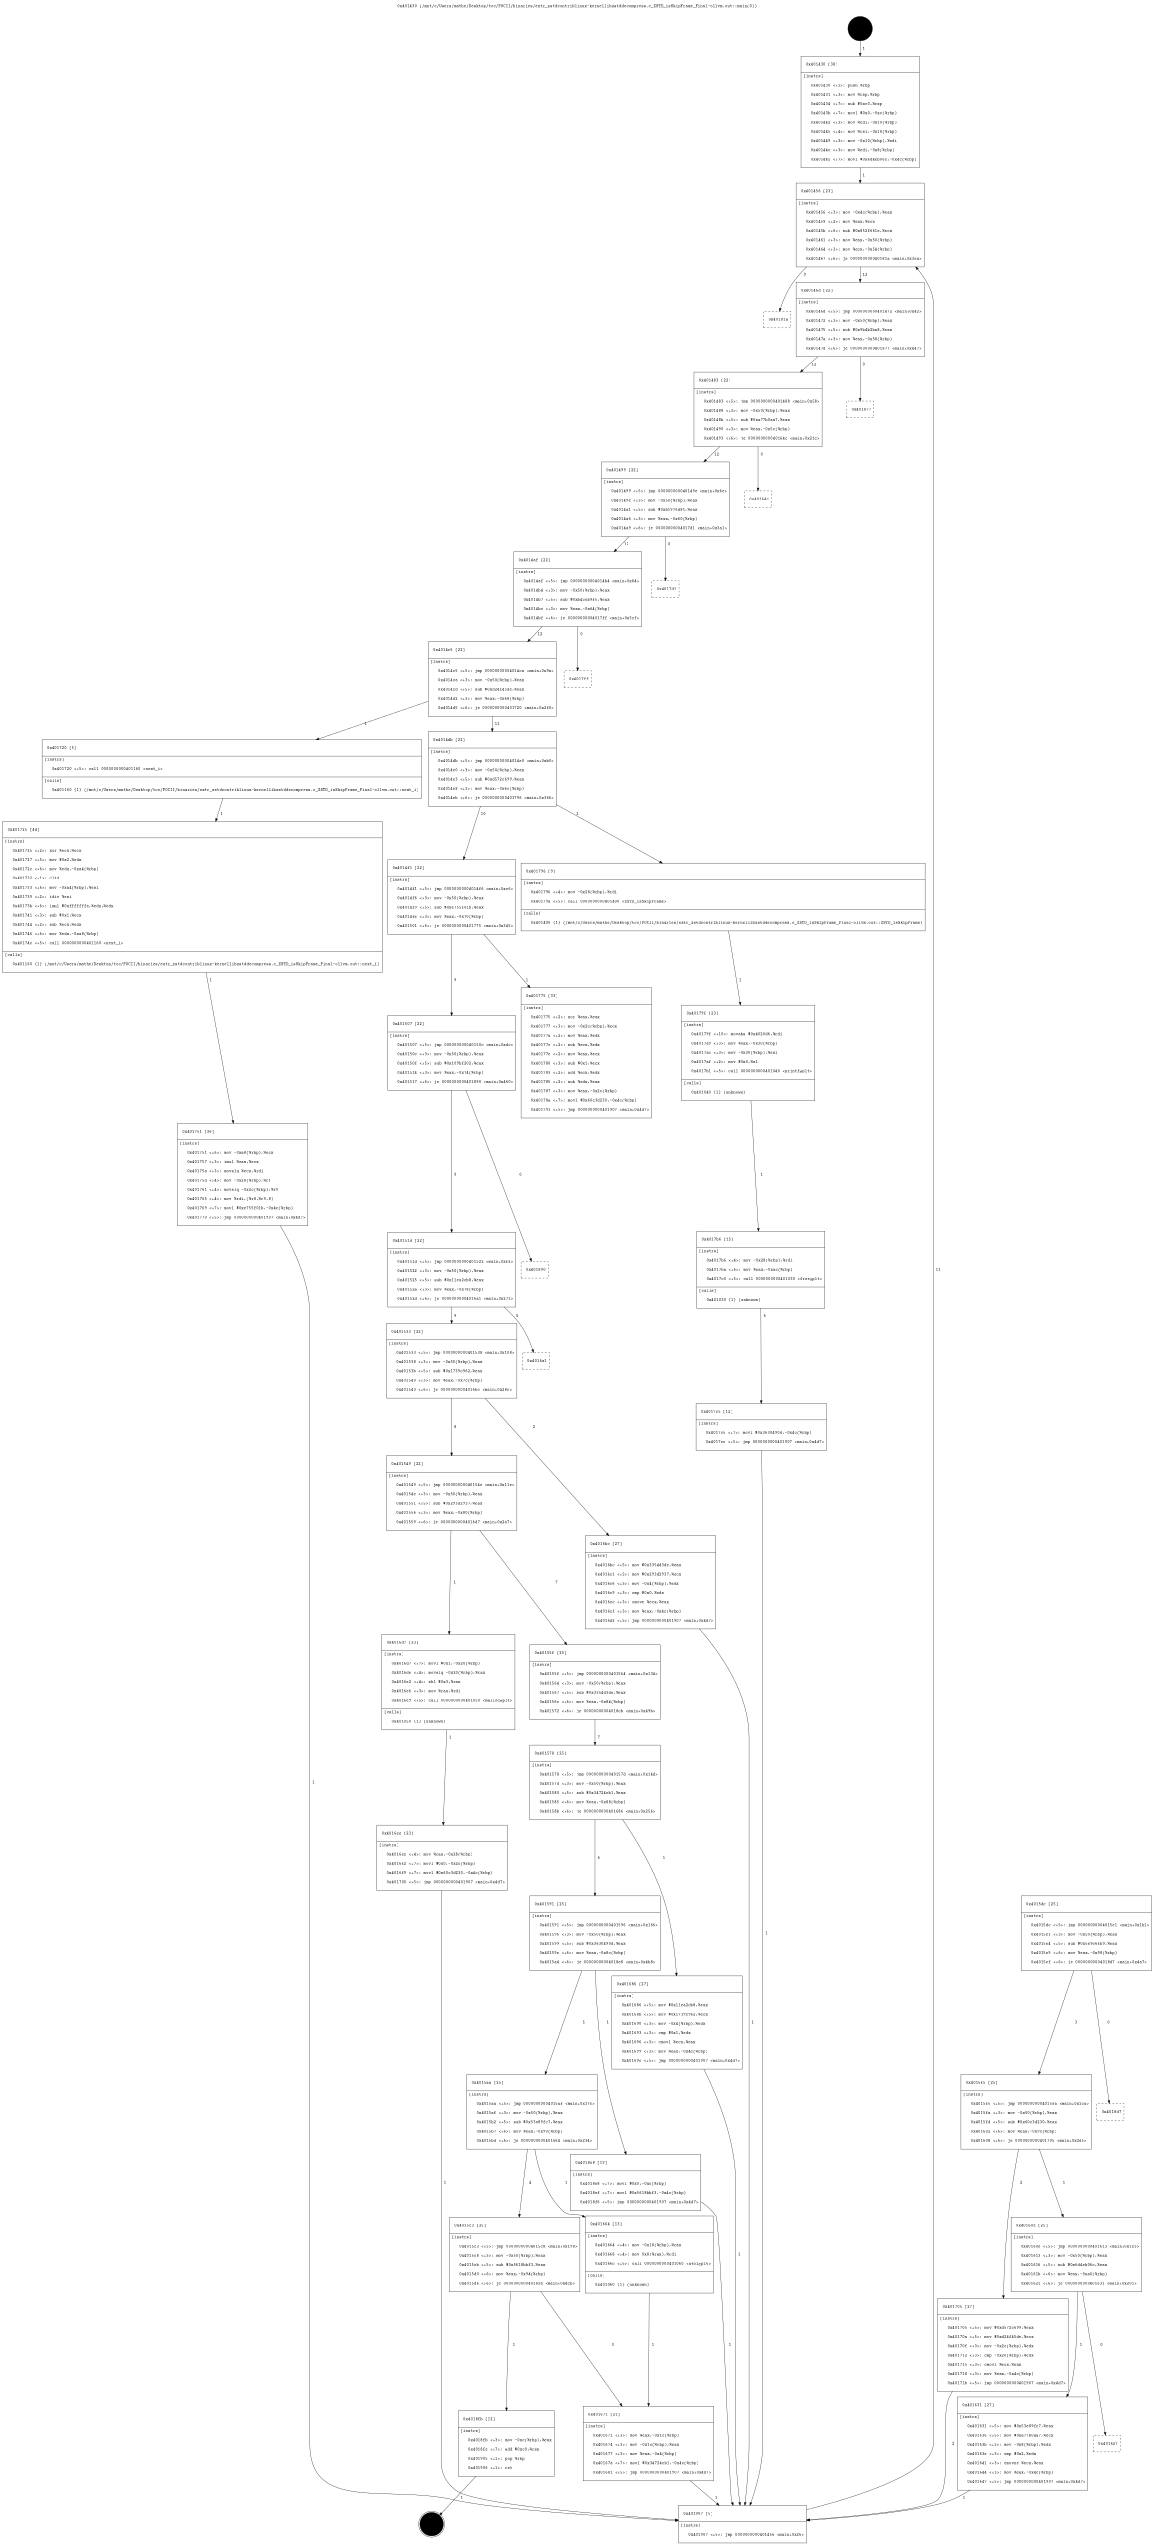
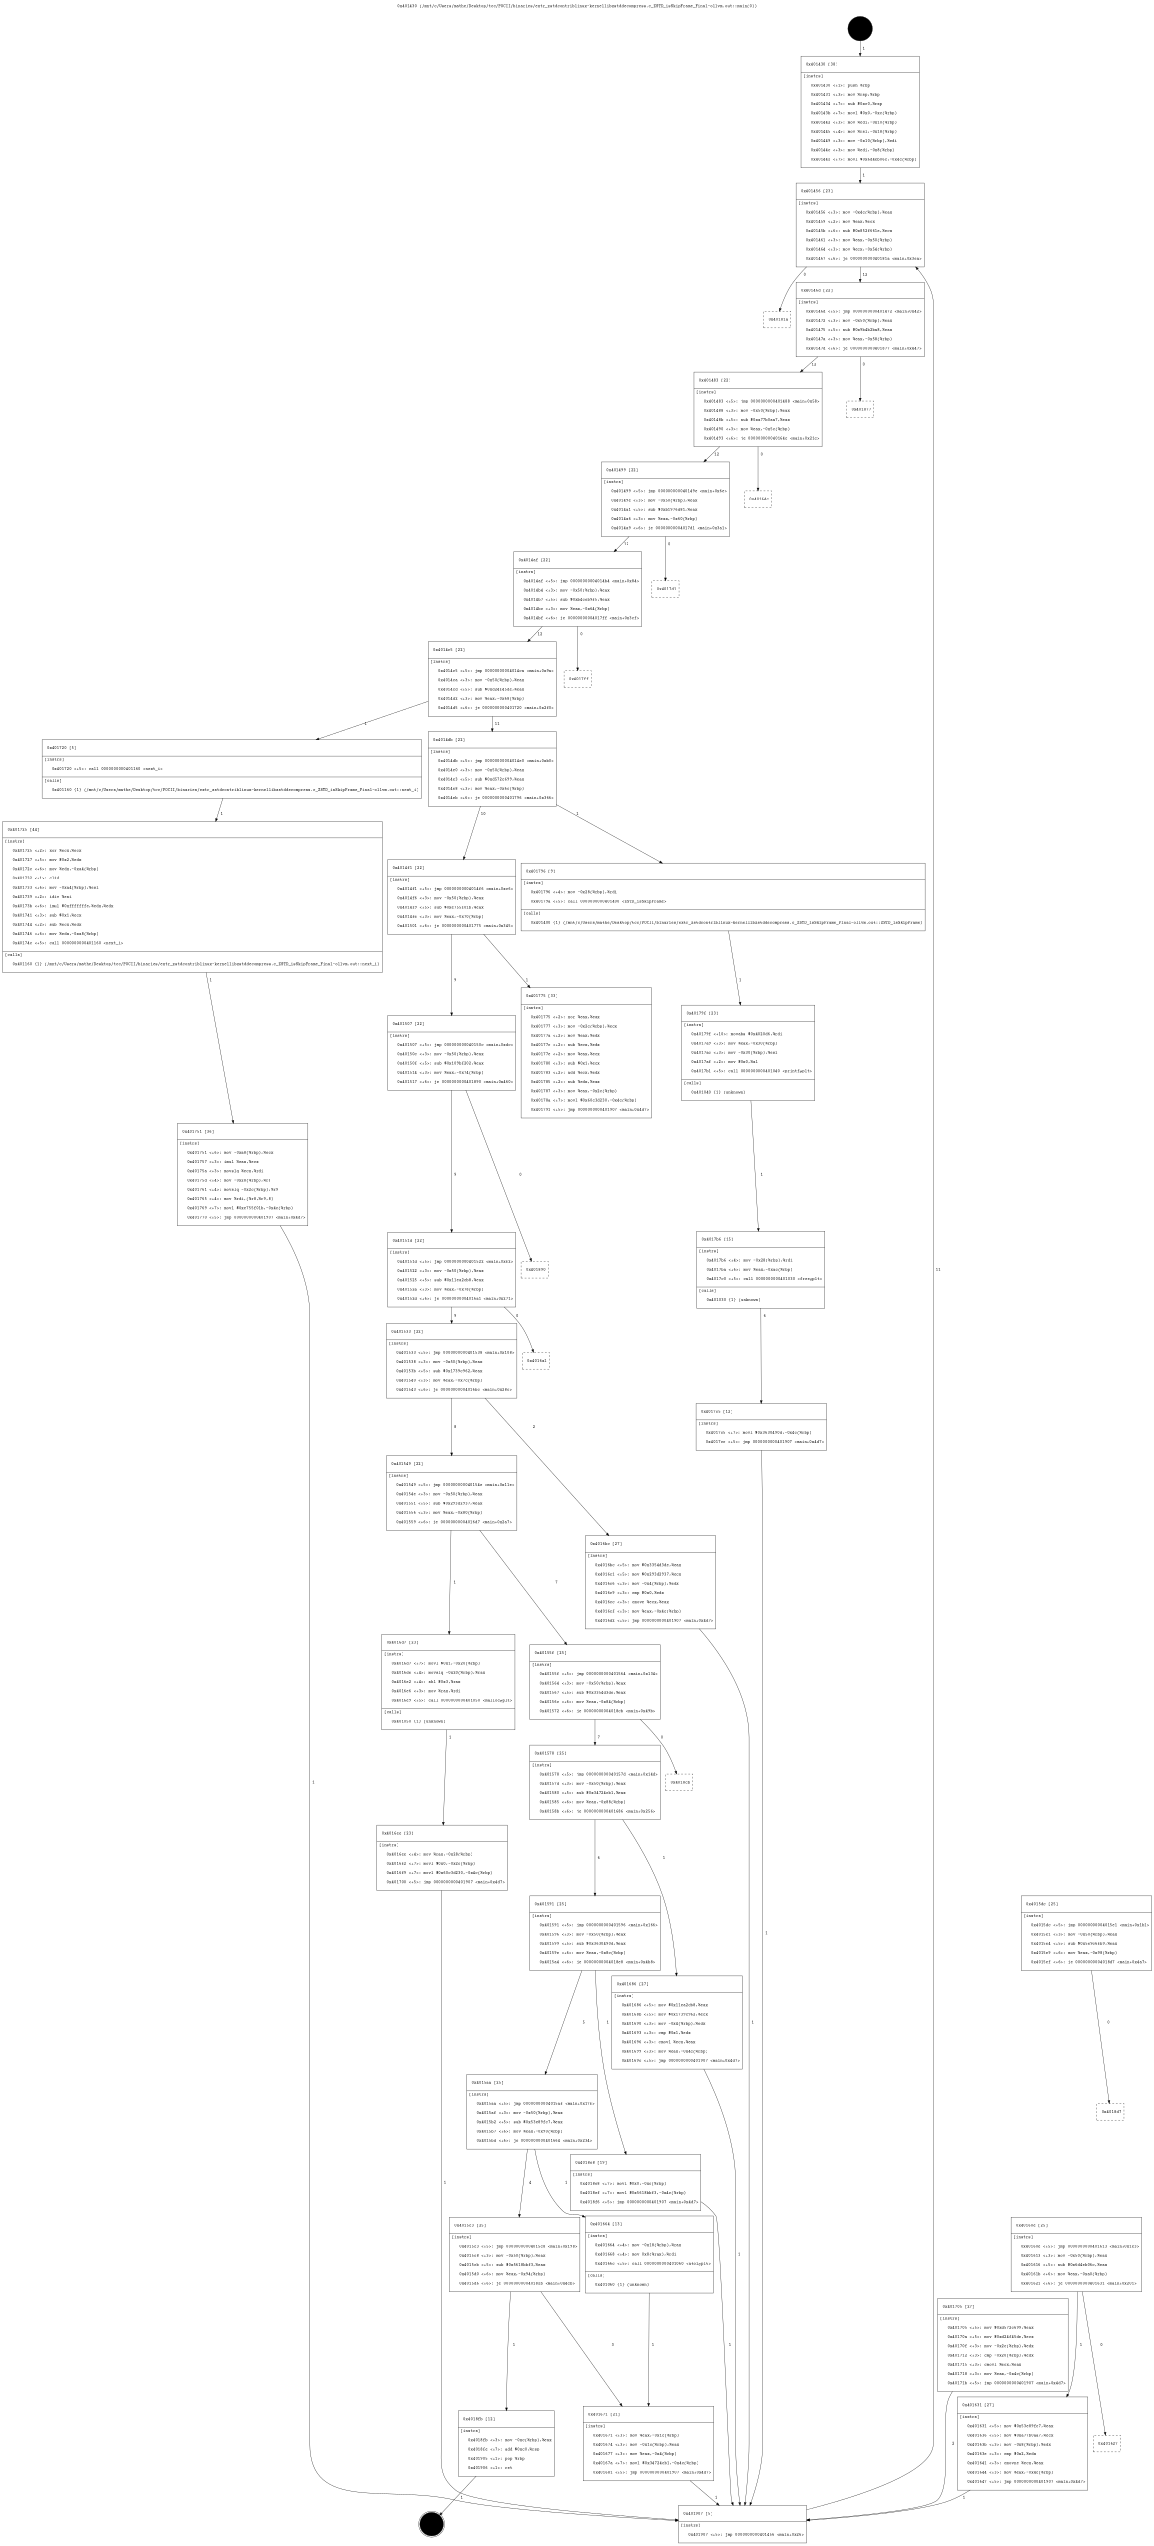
node "0x4018cb": added
node "0x4015f5 [25]": removed
